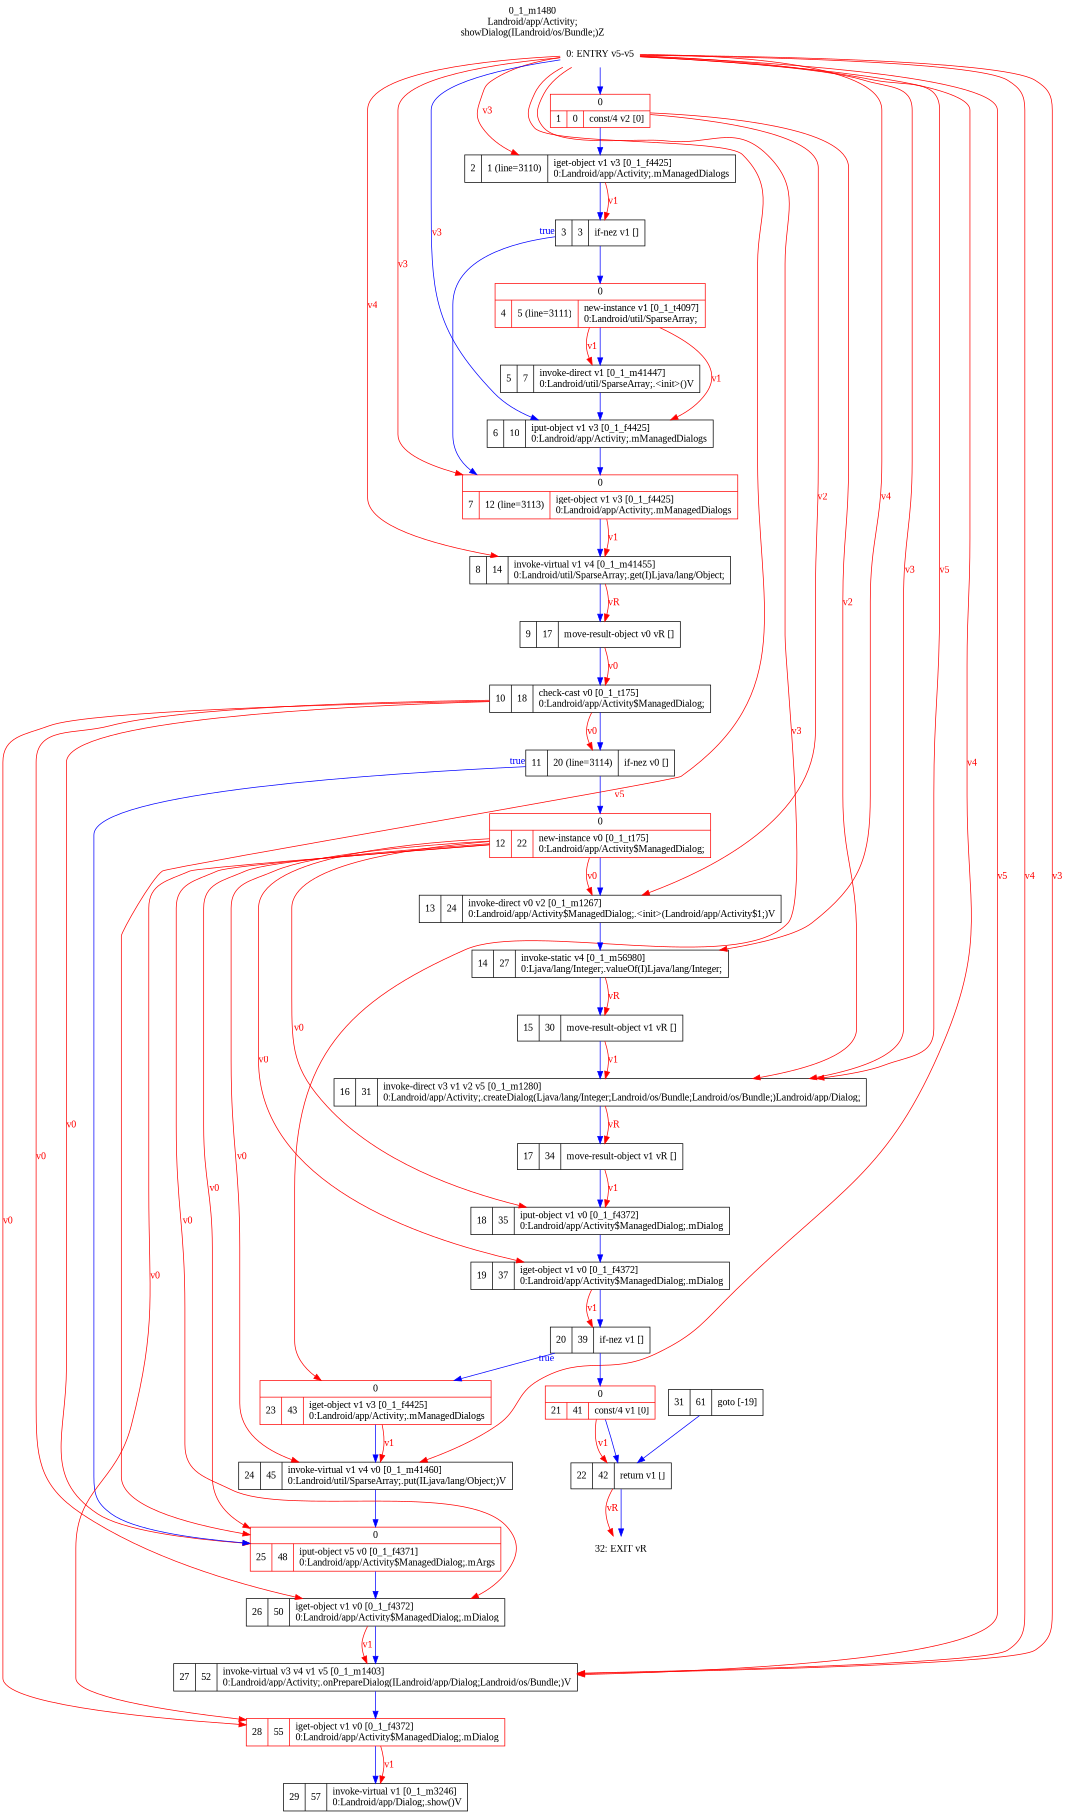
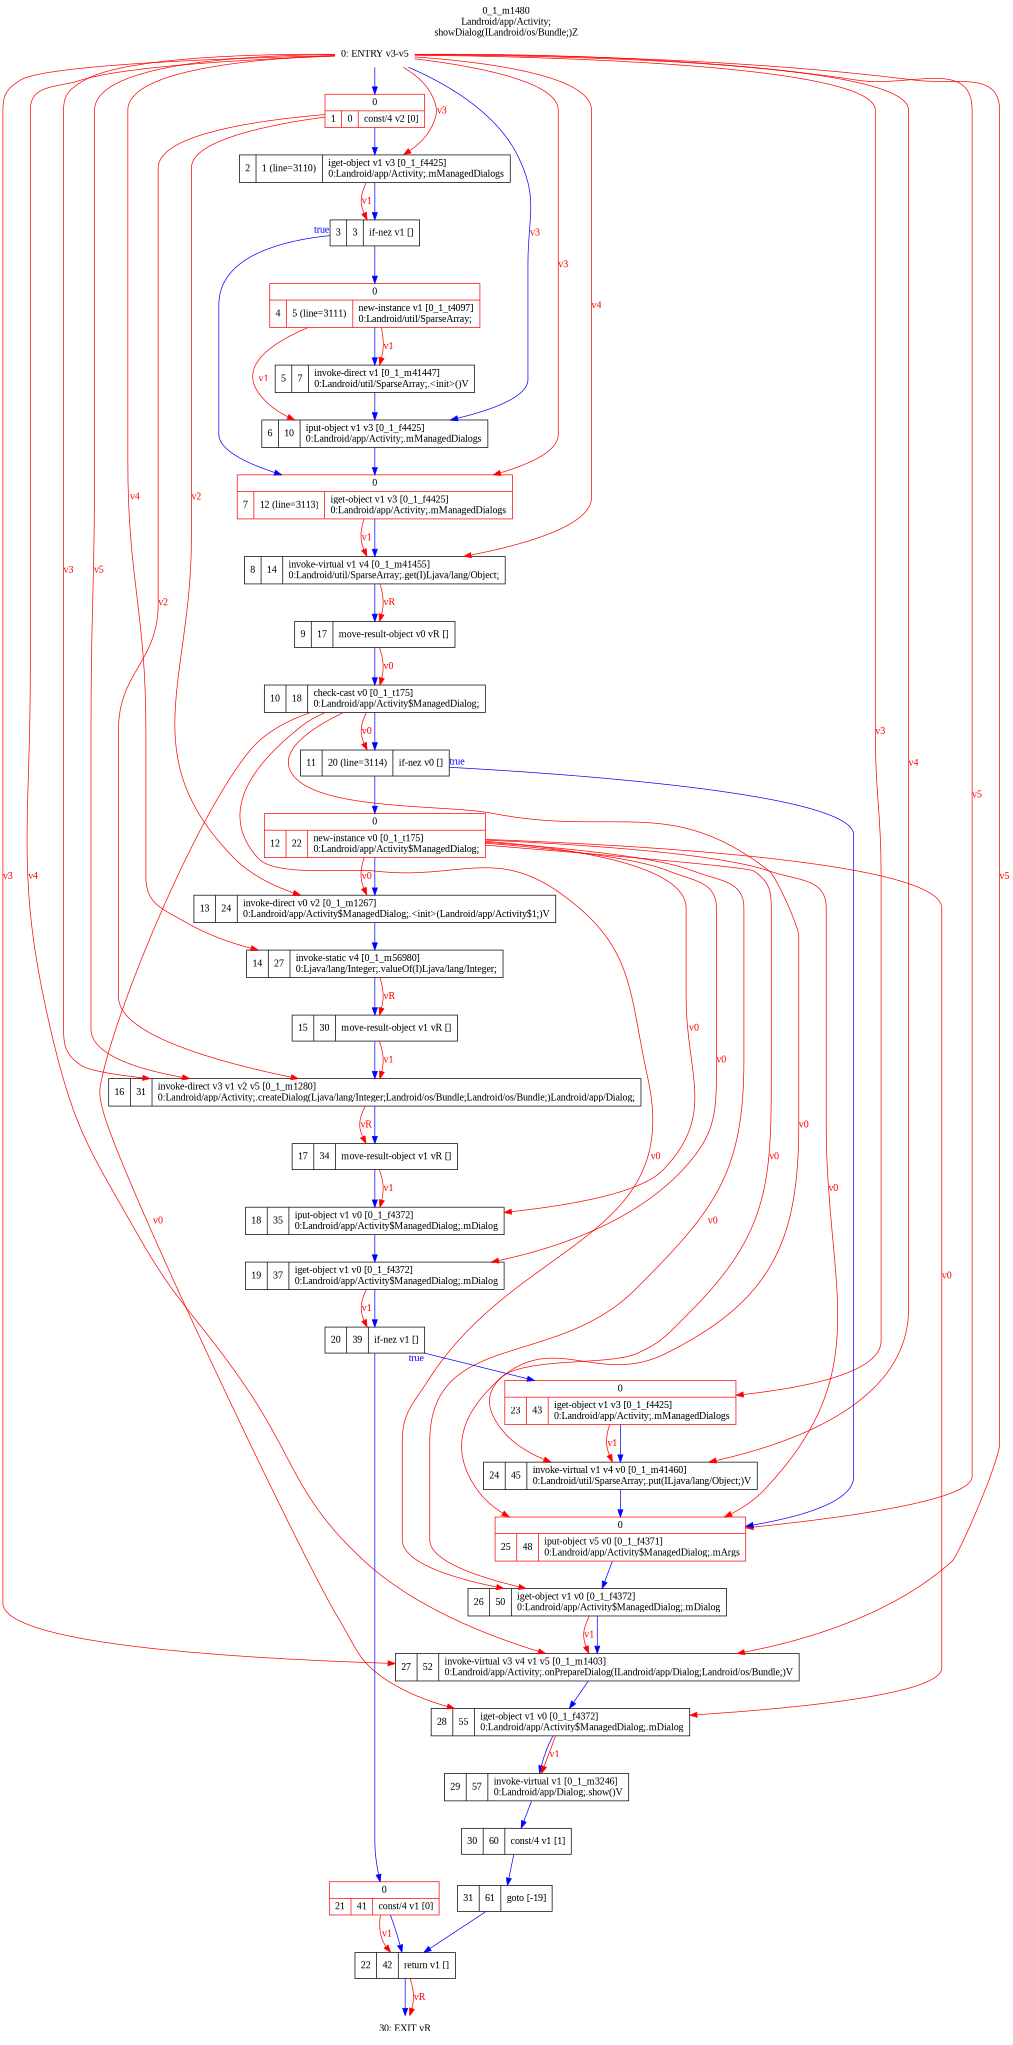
node "0: ENTRY v5-v5": label "0: ENTRY v5-v5" -> "0: ENTRY v3-v5"
node "32: EXIT vR": label "32: EXIT vR" -> "30: EXIT vR"
node "28": color red -> black
node "30": added
